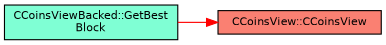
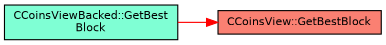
node "CCoinsView::CCoinsView": label "CCoinsView::CCoinsView" -> "CCoinsView::GetBestBlock"
